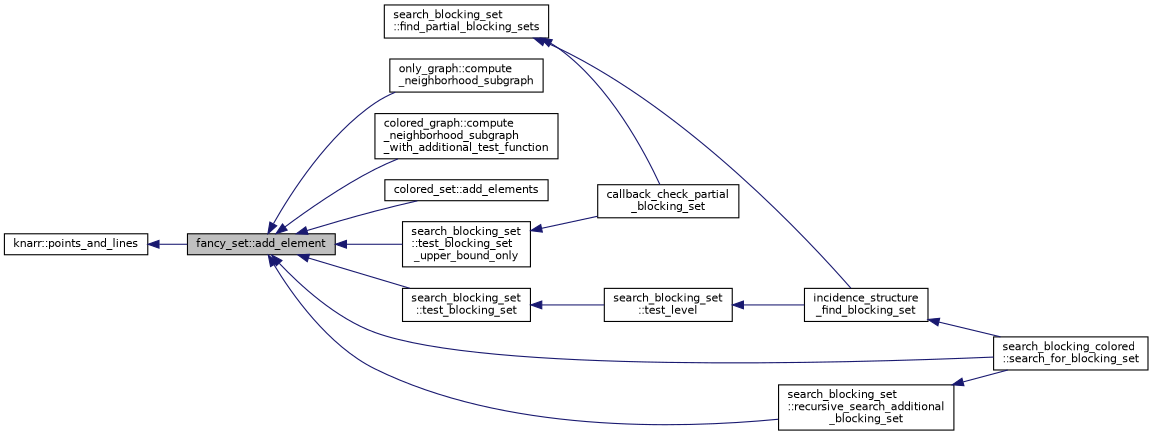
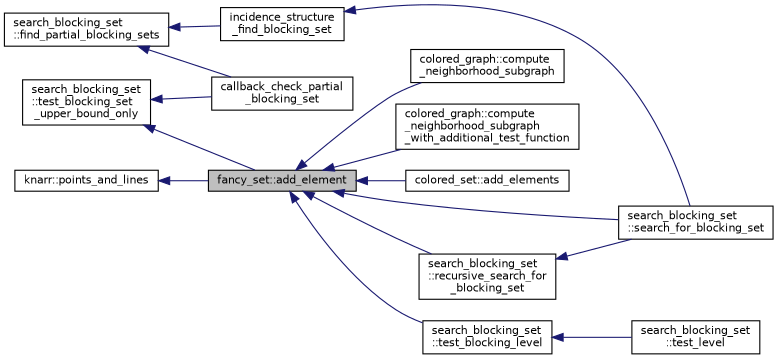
node "only_graph::compute _neighborhood_subgraph": label "only_graph::compute _neighborhood_subgraph" -> "colored_graph::compute _neighborhood_subgraph"
edge "search_blocking_set ::test_blocking_set _upper_bound_only" -> "fancy_set::add_element": reversed
node "search_blocking_set ::test_blocking_set": label "search_blocking_set ::test_blocking_set" -> "search_blocking_set ::test_blocking_level"
edge "incidence_structure _find_blocking_set" -> "search_blocking_set ::test_level": removed
node "search_blocking_colored ::search_for_blocking_set": label "search_blocking_colored ::search_for_blocking_set" -> "search_blocking_set ::search_for_blocking_set"
node "search_blocking_set ::recursive_search_additional _blocking_set": label "search_blocking_set ::recursive_search_additional _blocking_set" -> "search_blocking_set ::recursive_search_for _blocking_set"
